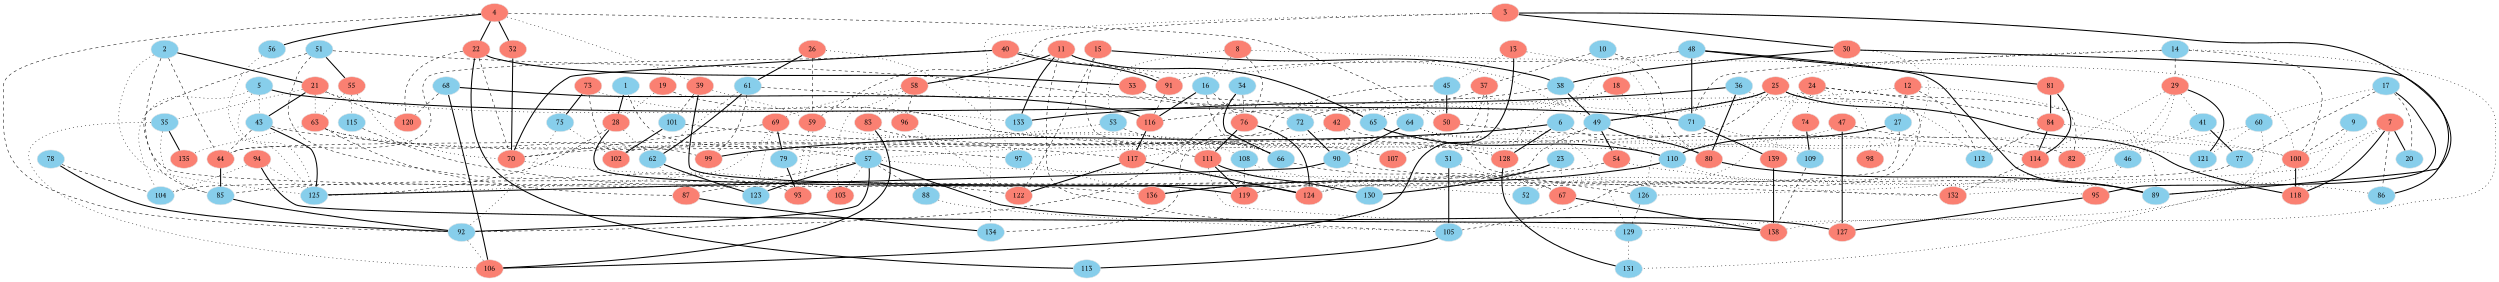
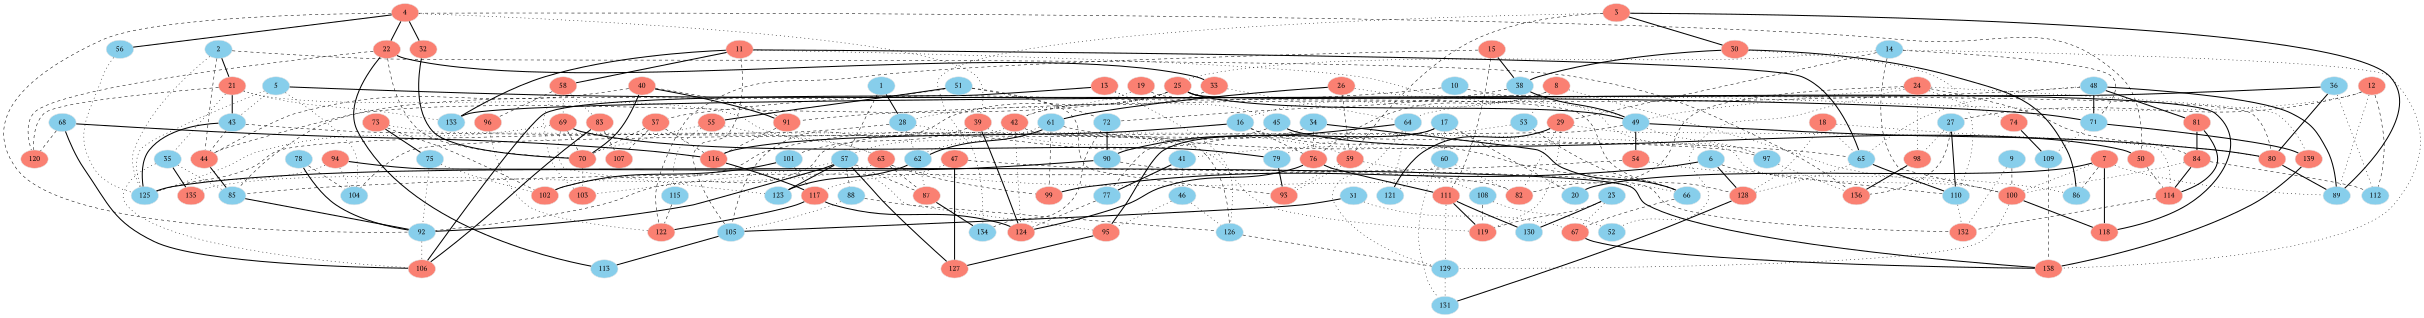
node "28": fillcolor salmon -> skyblue
edge "110" -- "136": now "98" -- "136"
edge "28" -- "119": style bold -> dotted
edge "88" -- "126": added
